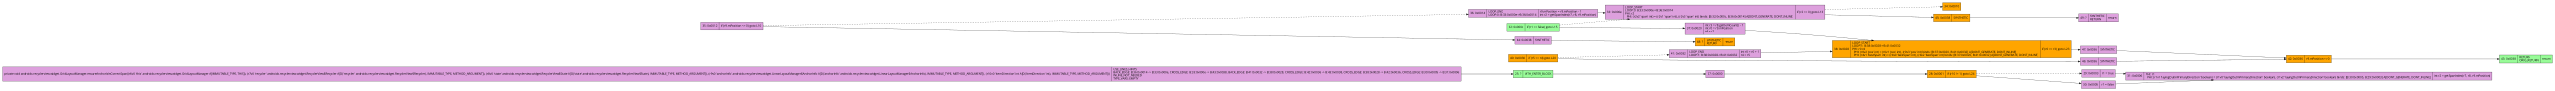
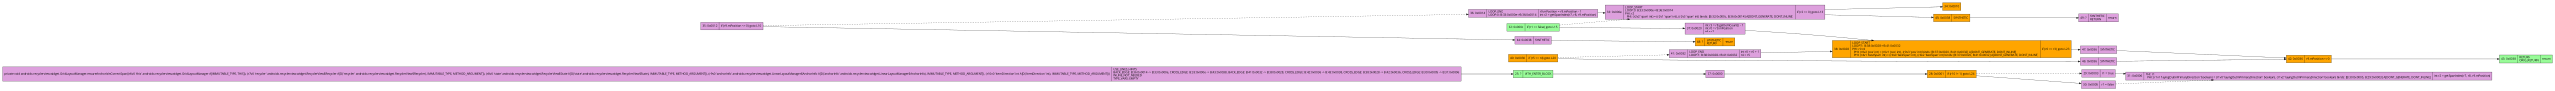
edge "33: 0x000e" -> "34: 0x0010": style dashed -> solid
edge "30: 0x0005" -> "31: 0x0006": style solid -> dashed
